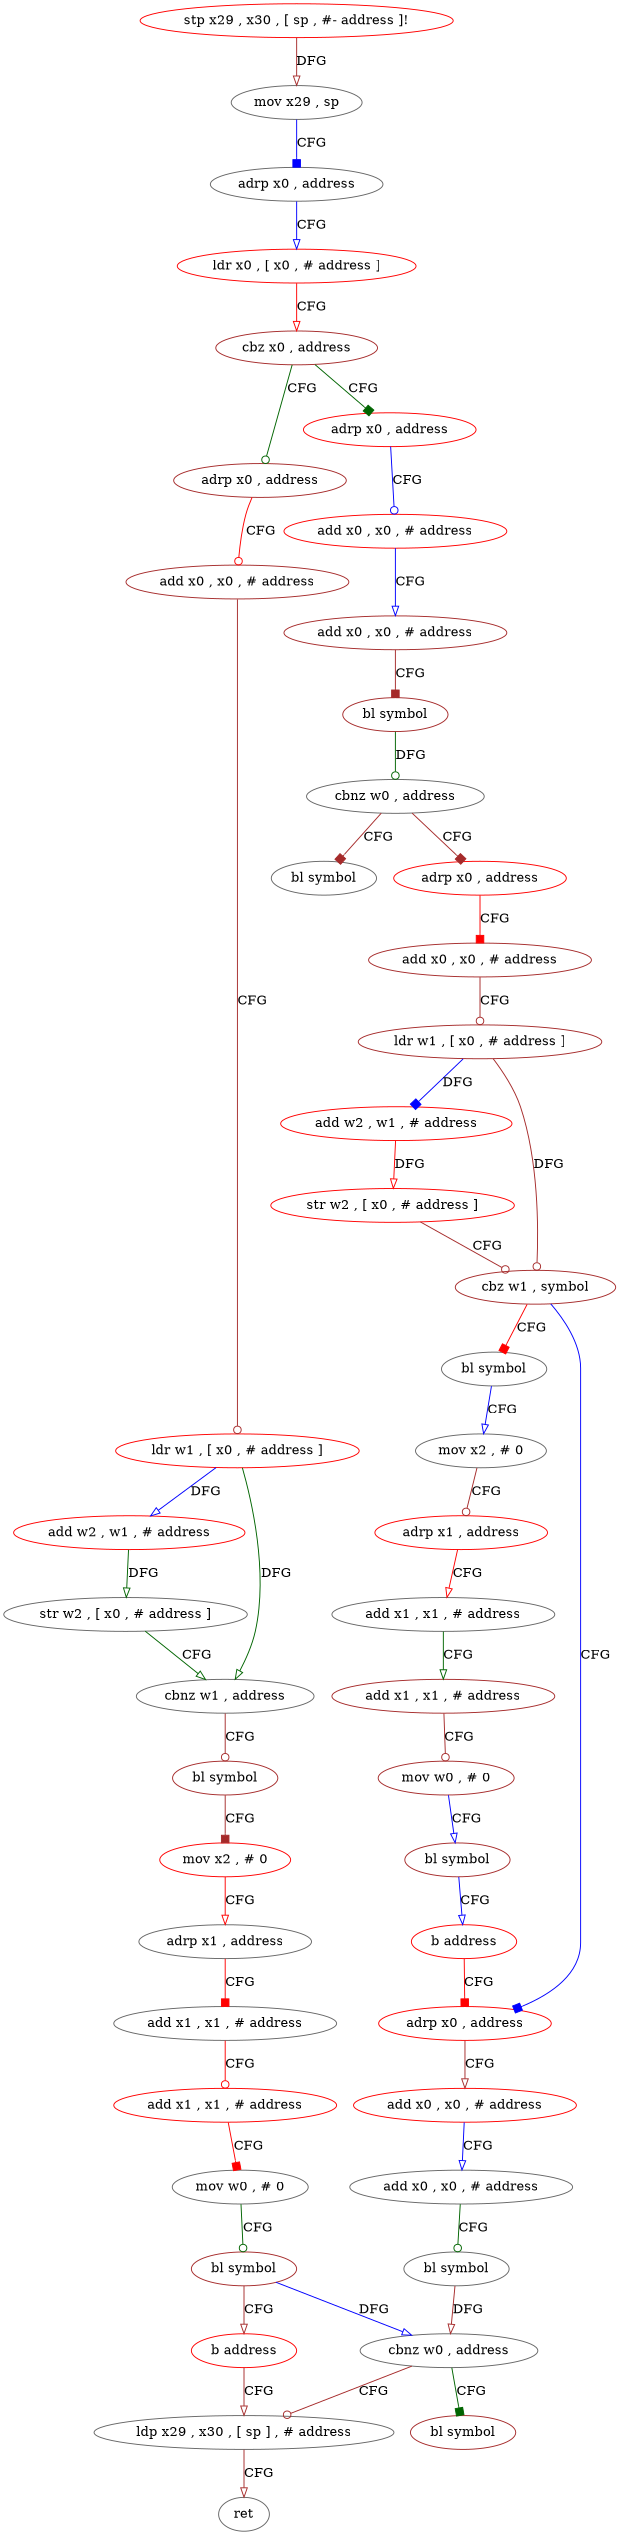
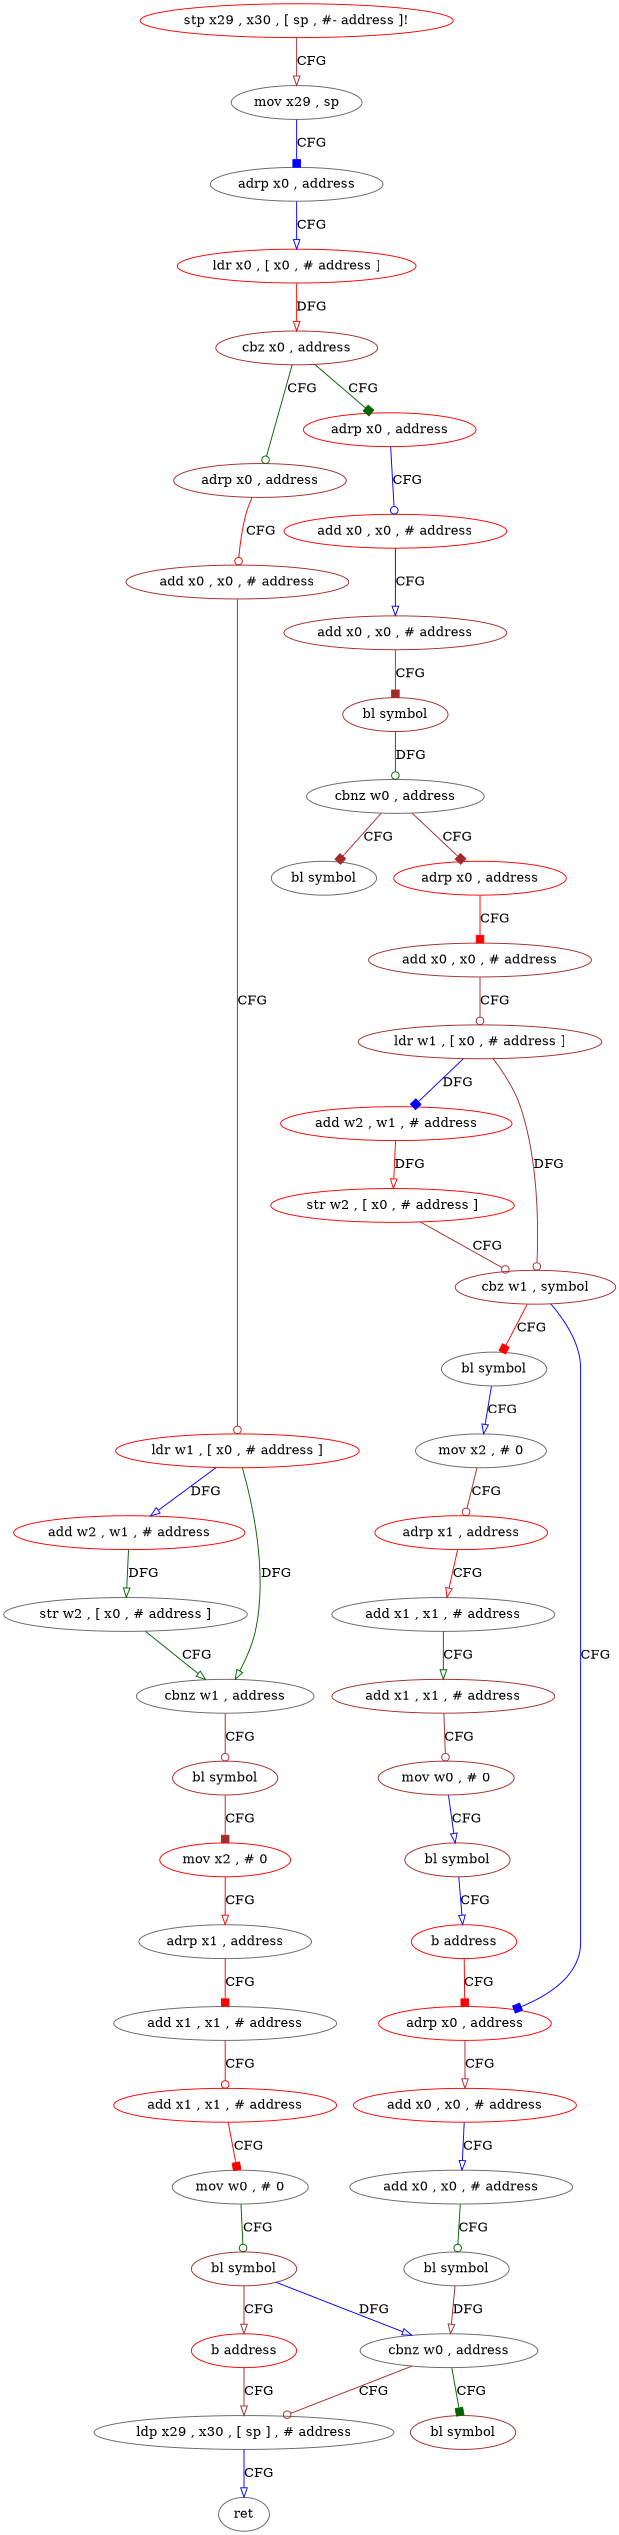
edge "stp x29 , x30 , [ sp , #- address ]!" -> "mov x29 , sp": label "DFG" -> "CFG"
edge "ldr x0 , [ x0 , # address ]" -> "cbz x0 , address": label "CFG" -> "DFG"
edge "ldp x29 , x30 , [ sp ] , # address" -> "ret": color brown -> blue
